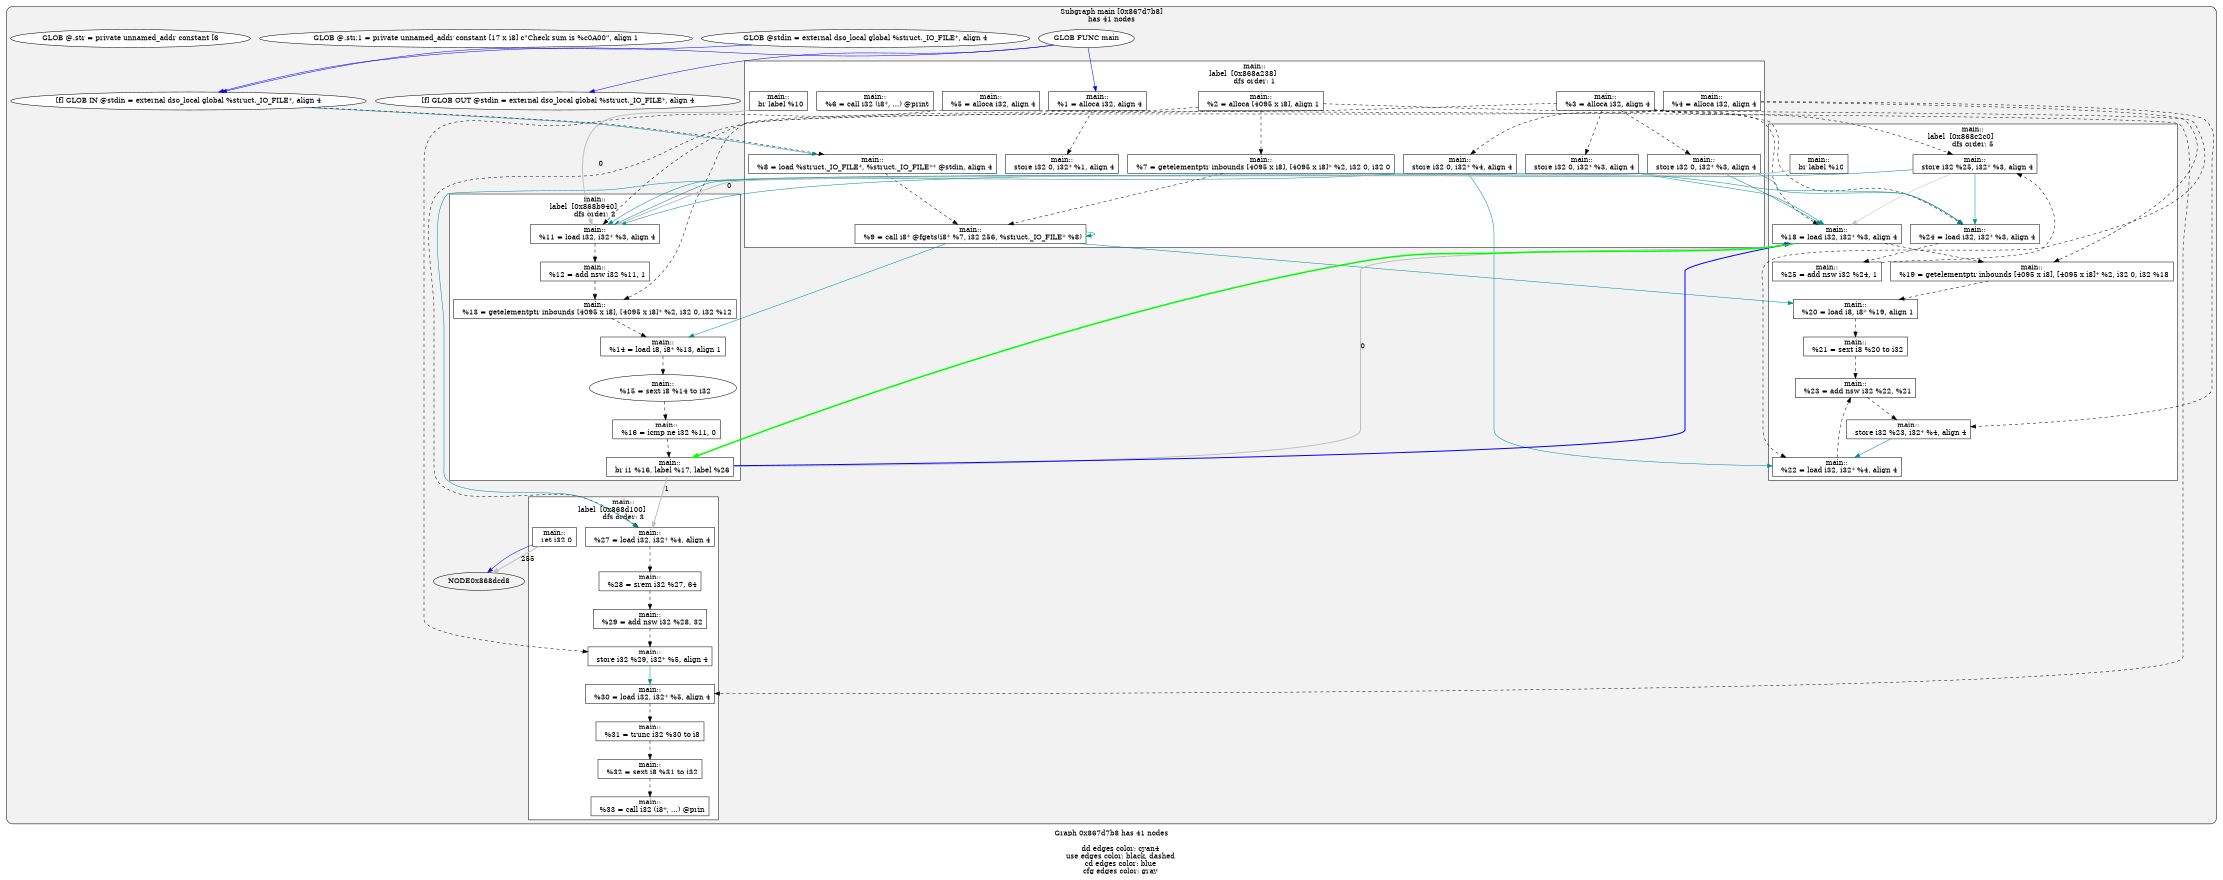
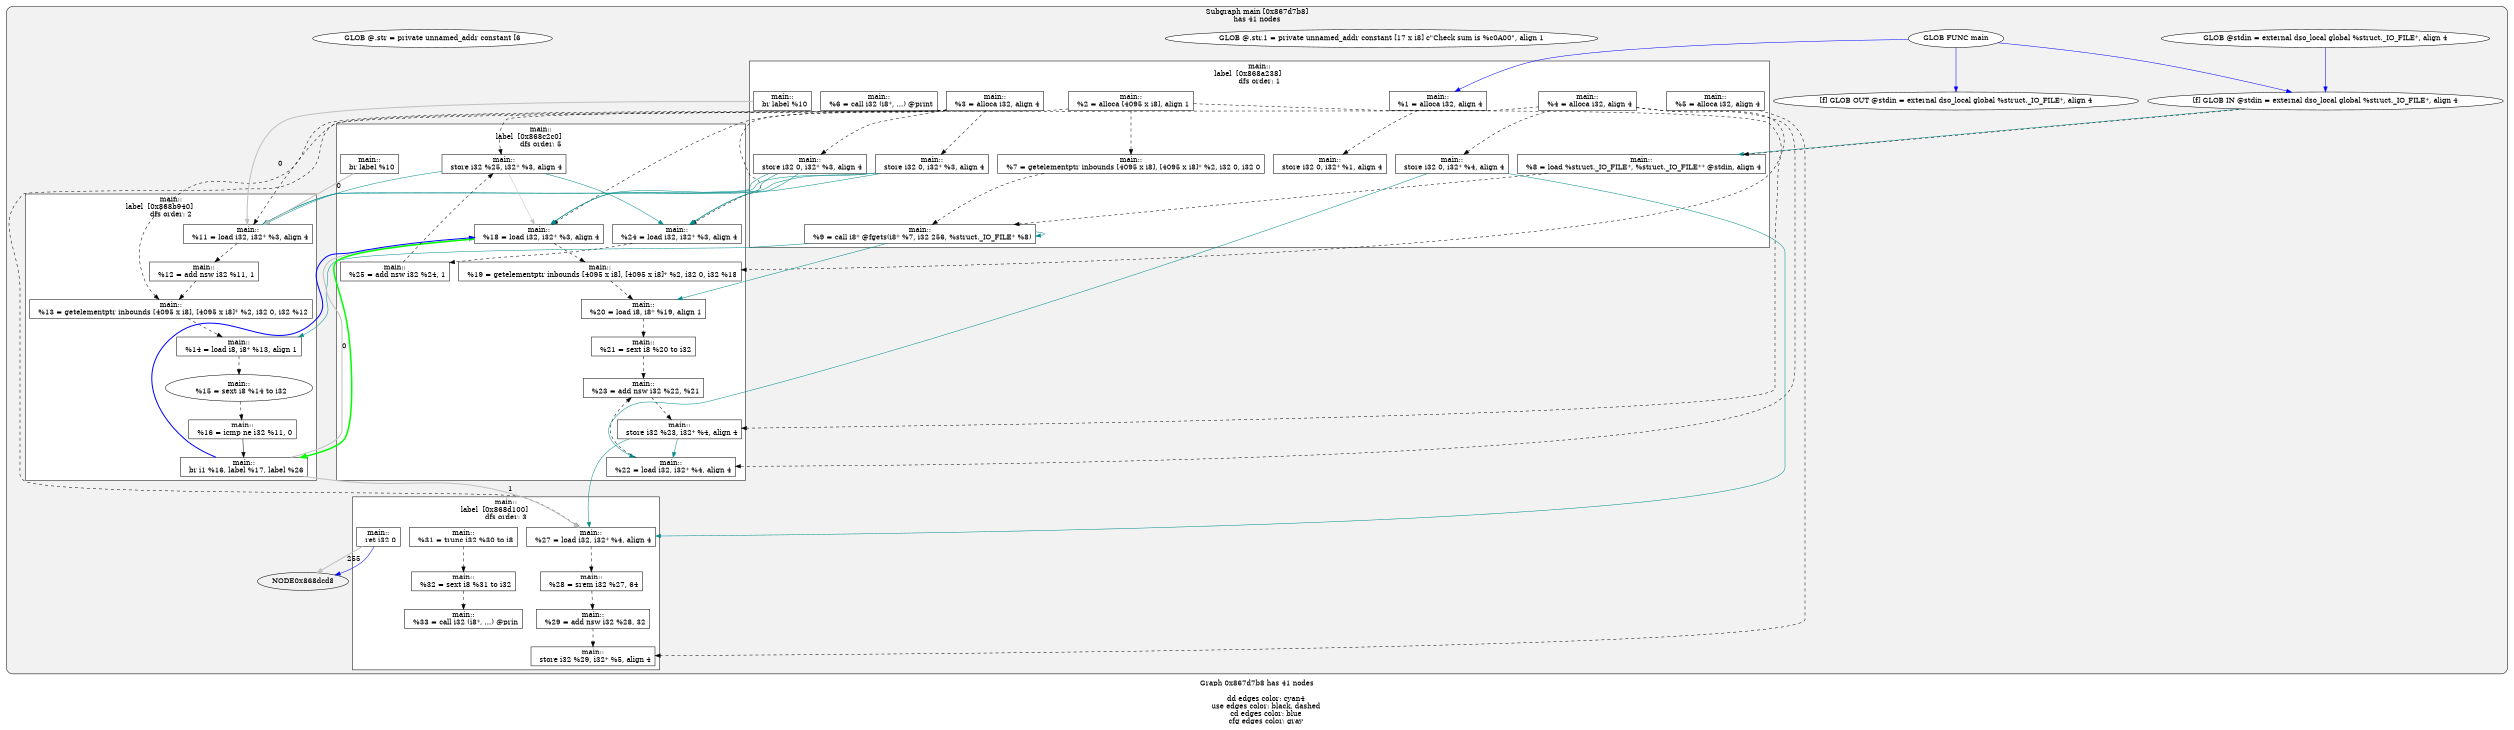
edge "main:: %16 = icmp ne i32 %11, 0" -> "main:: br i1 %16, label %17, label %26": style dashed -> solid
edge "main:: store i32 %23, i32* %4, align 4" -> "main:: %27 = load i32, i32* %4, align 4": added
node "main:: %30 = load i32, i32* %5, align 4": removed
